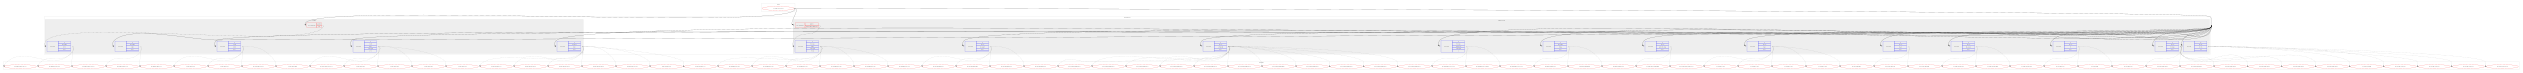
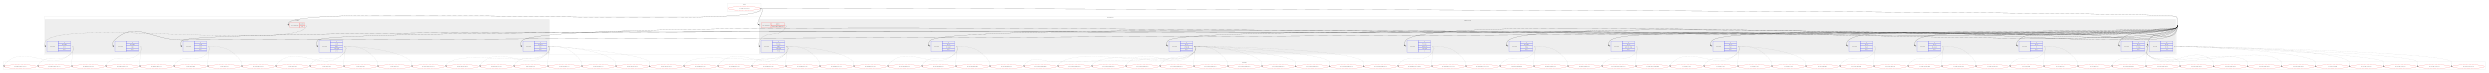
node "dev-util/catkin-0.7.8": removed
